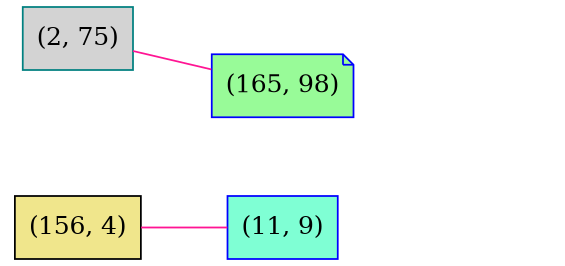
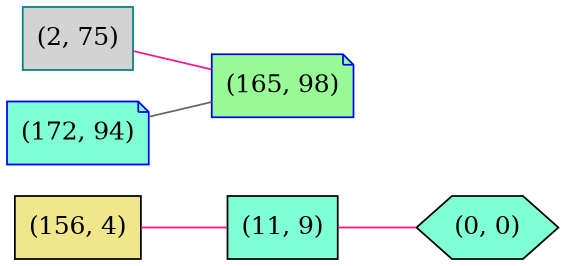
node "(172, 94)": added
node "(11, 9)": color blue -> black
node "(0, 0)": added
